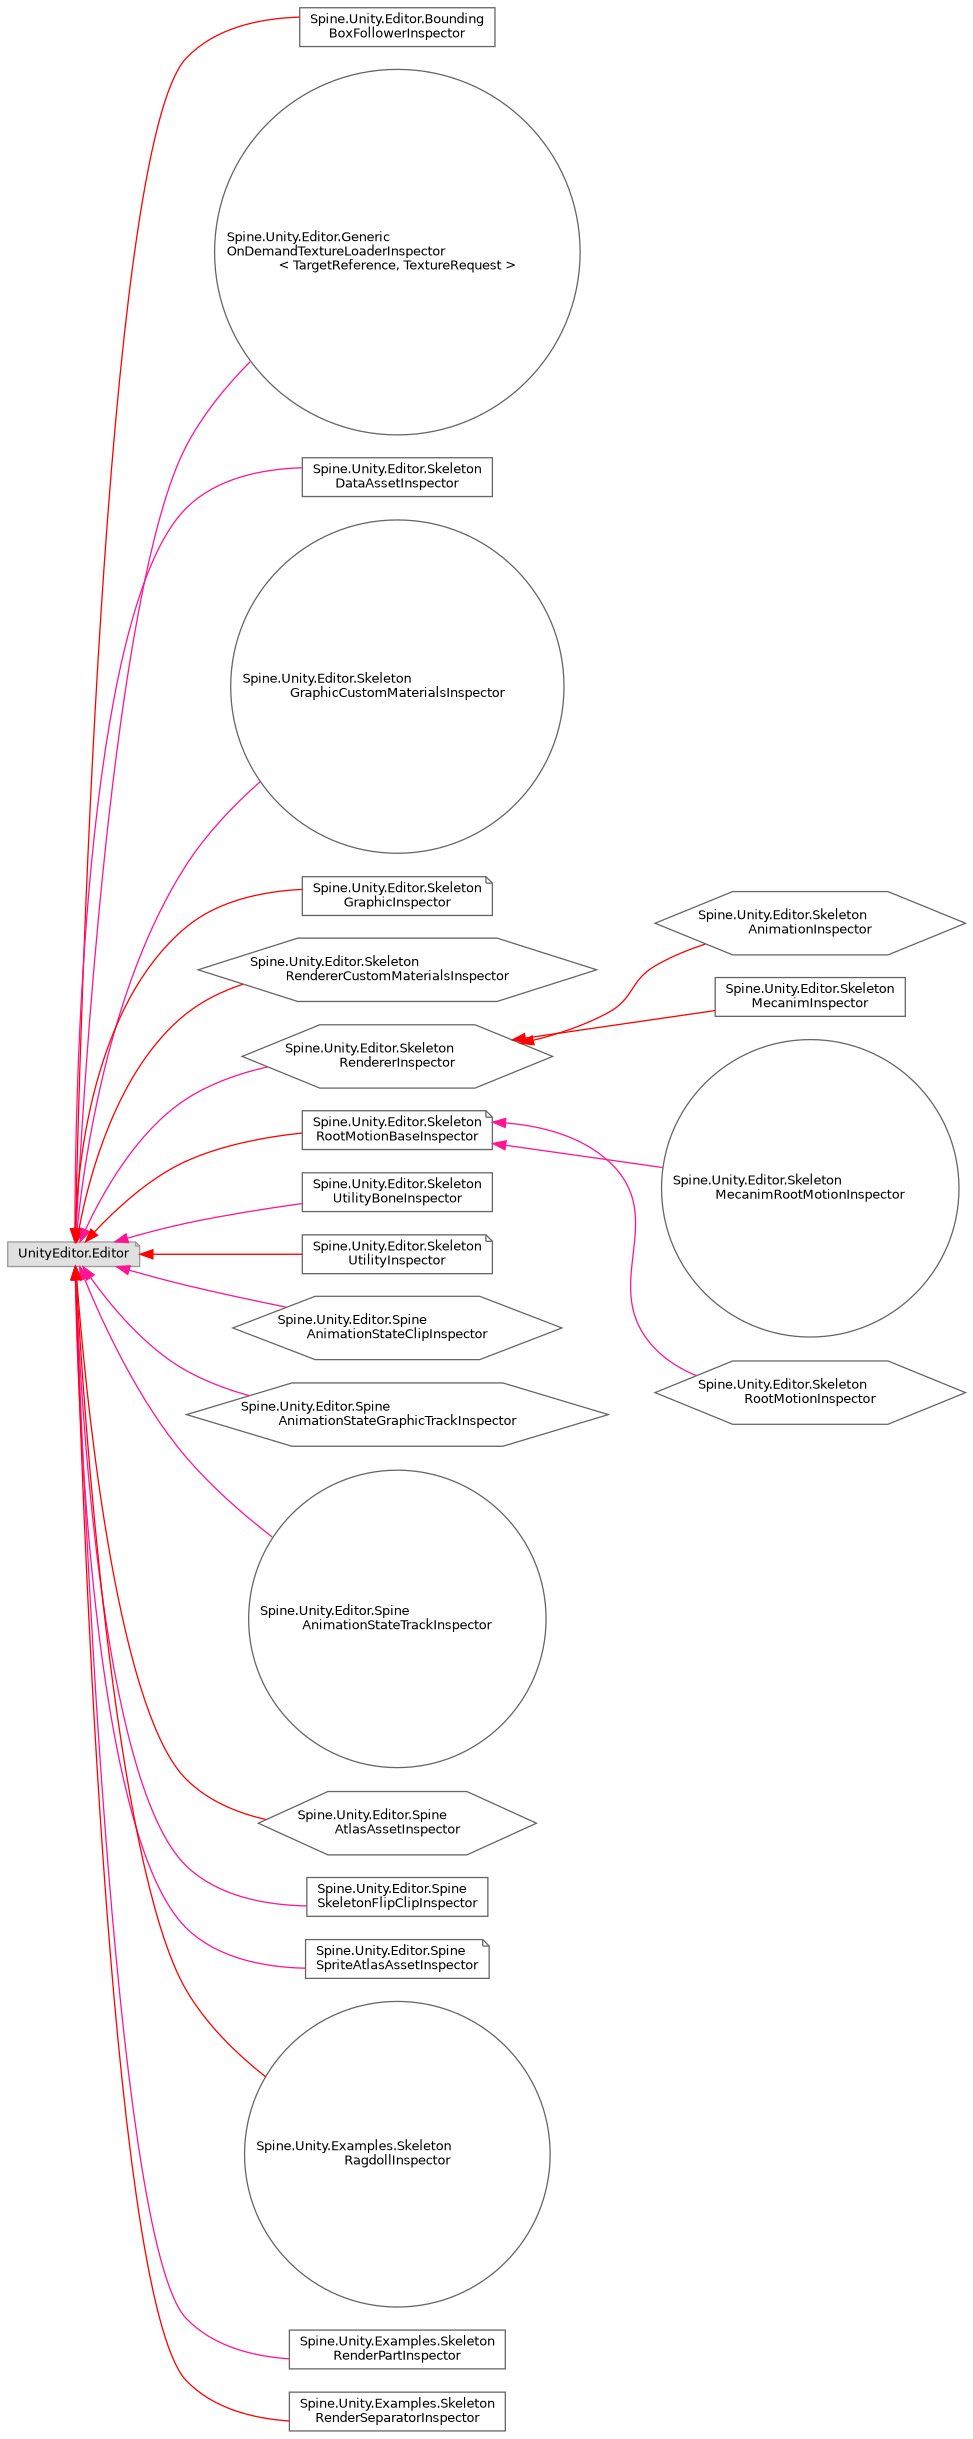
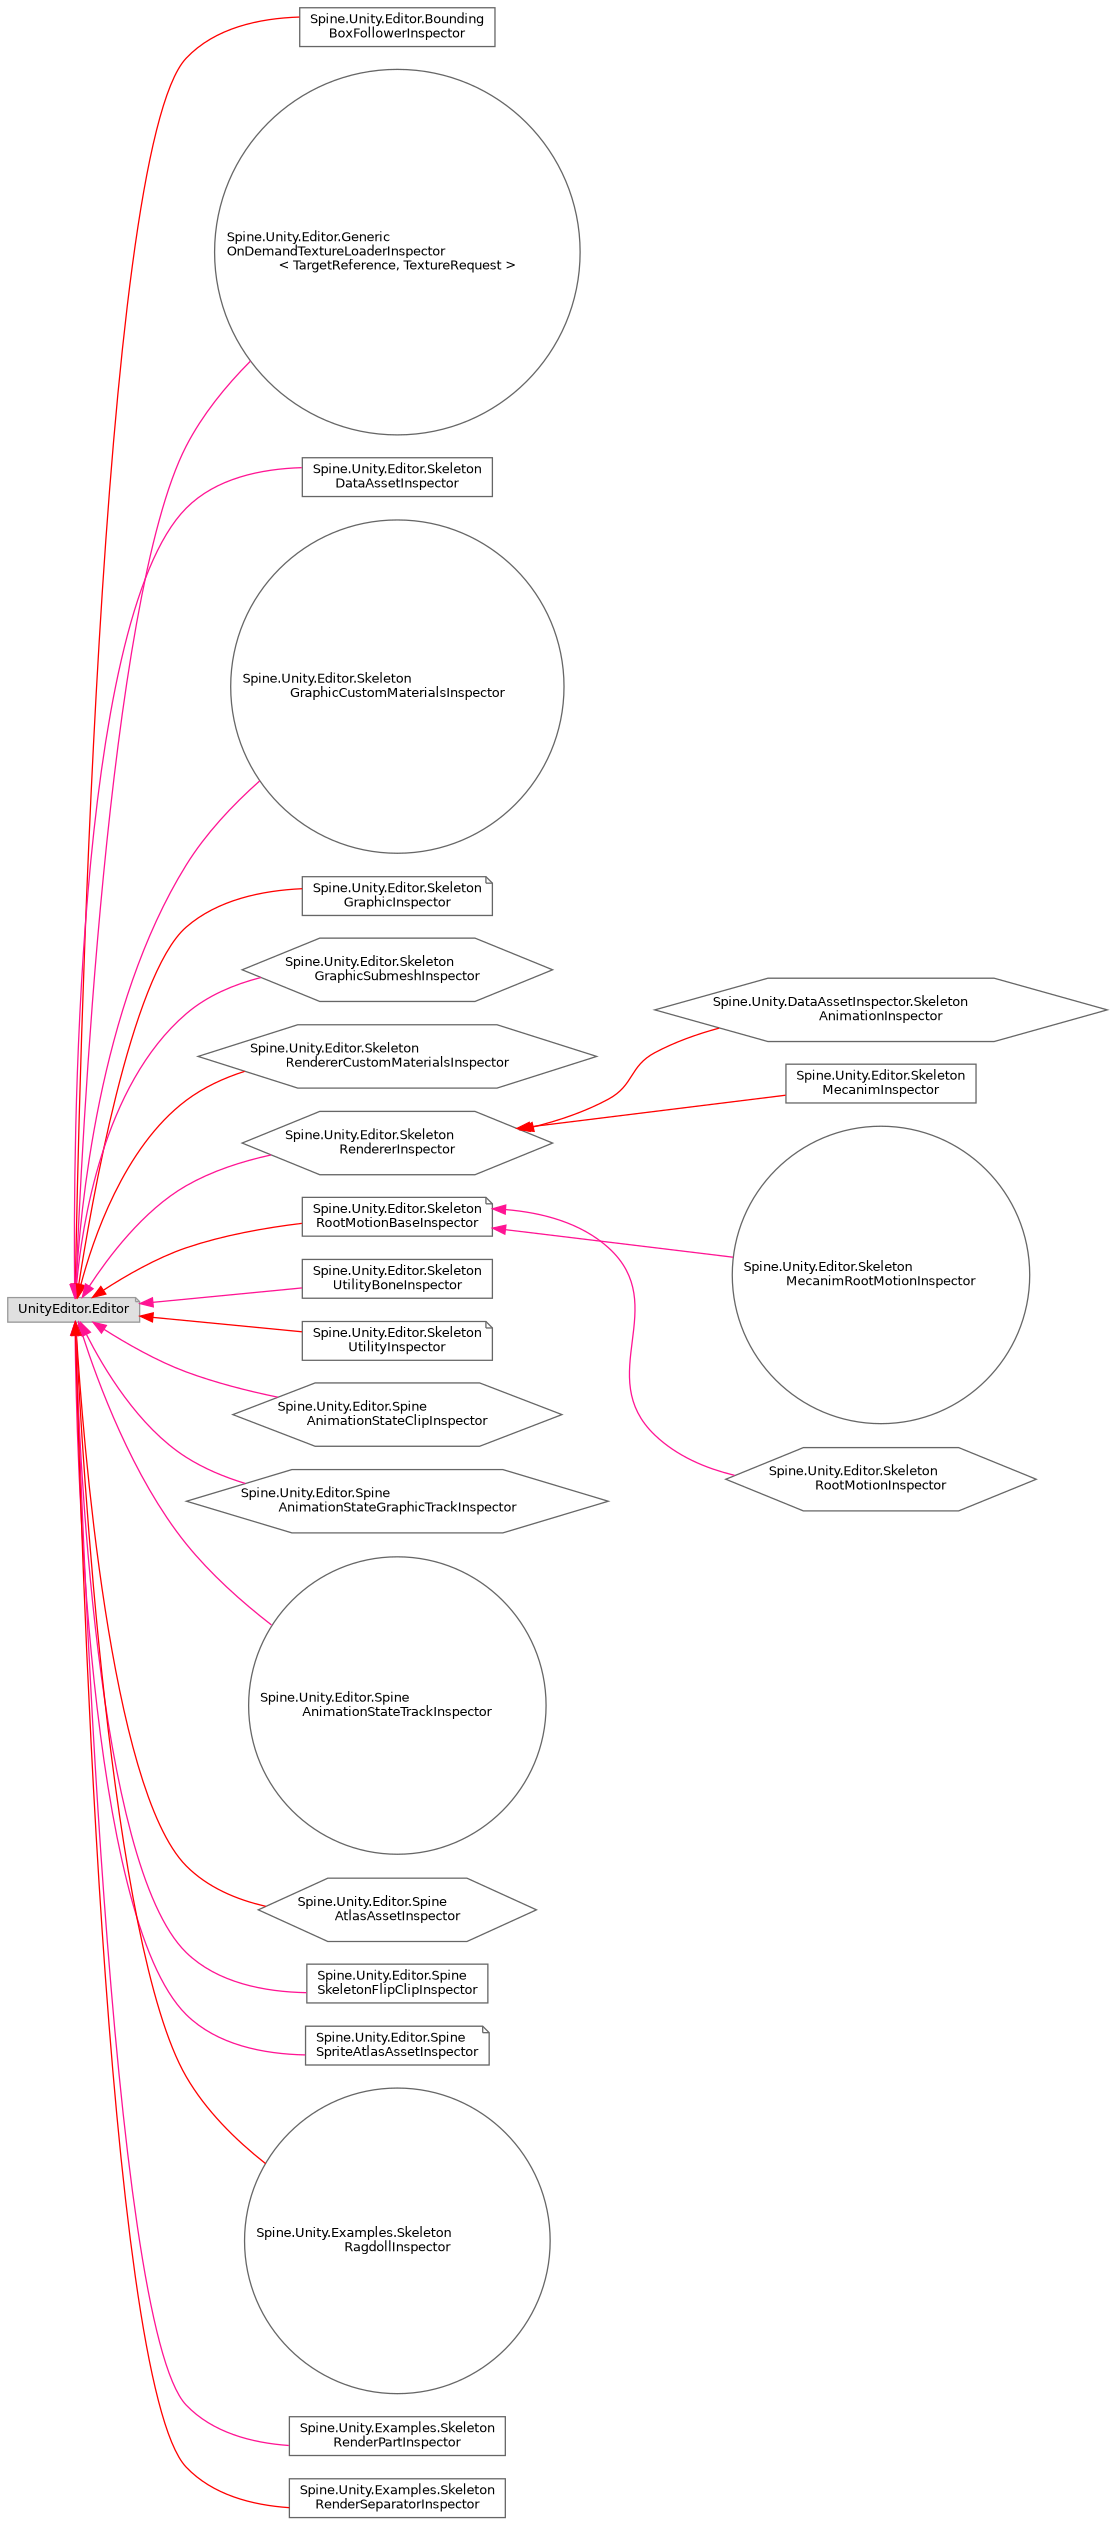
node "Spine.Unity.Editor.Skeleton AnimationInspector": label "Spine.Unity.Editor.Skeleton AnimationInspector" -> "Spine.Unity.DataAssetInspector.Skeleton AnimationInspector"
node "Spine.Unity.Editor.Skeleton GraphicSubmeshInspector": added
